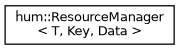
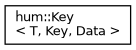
node "hum::ResourceManager < T, Key, Data >": label "hum::ResourceManager < T, Key, Data >" -> "hum::Key < T, Key, Data >"
